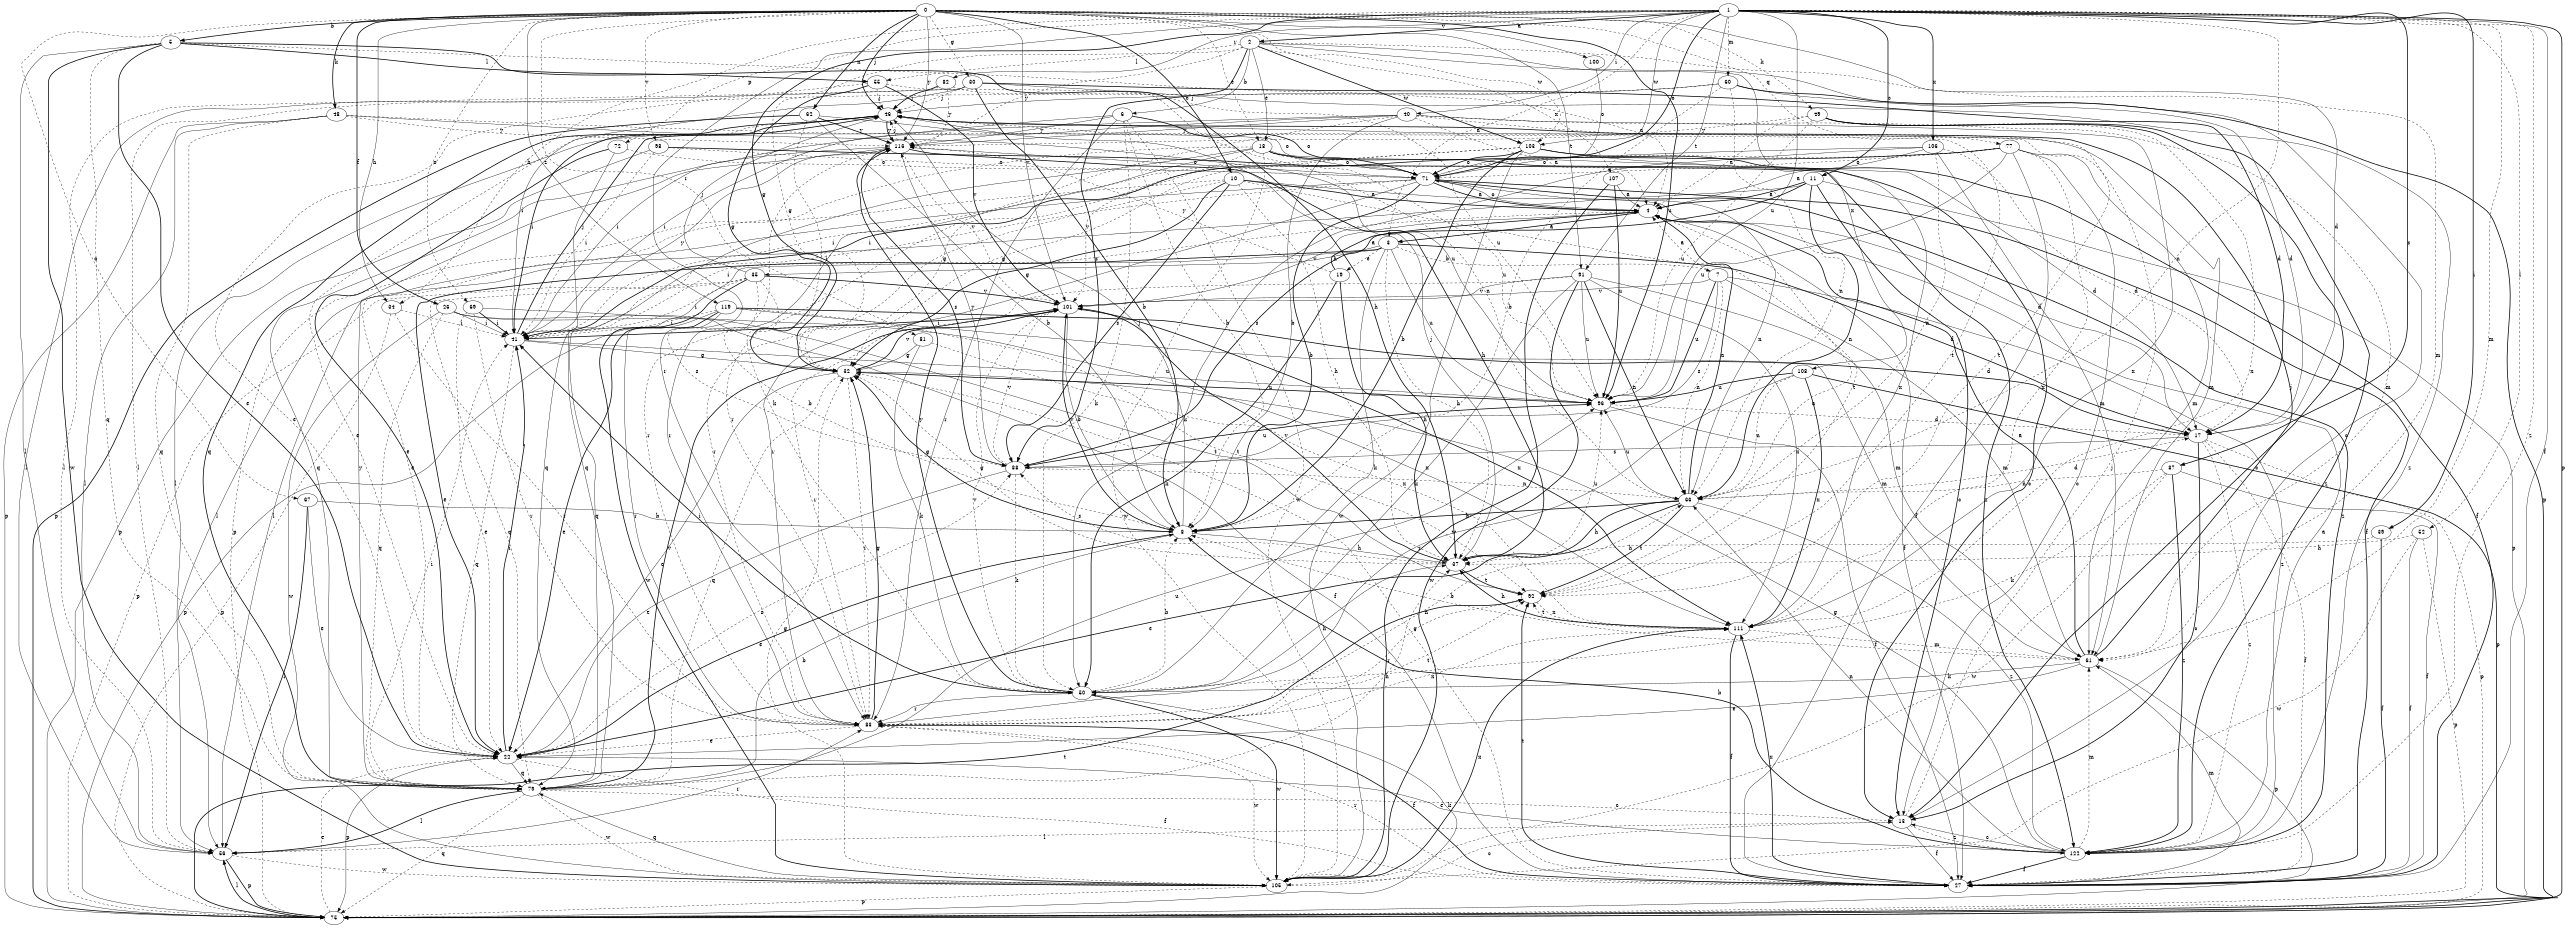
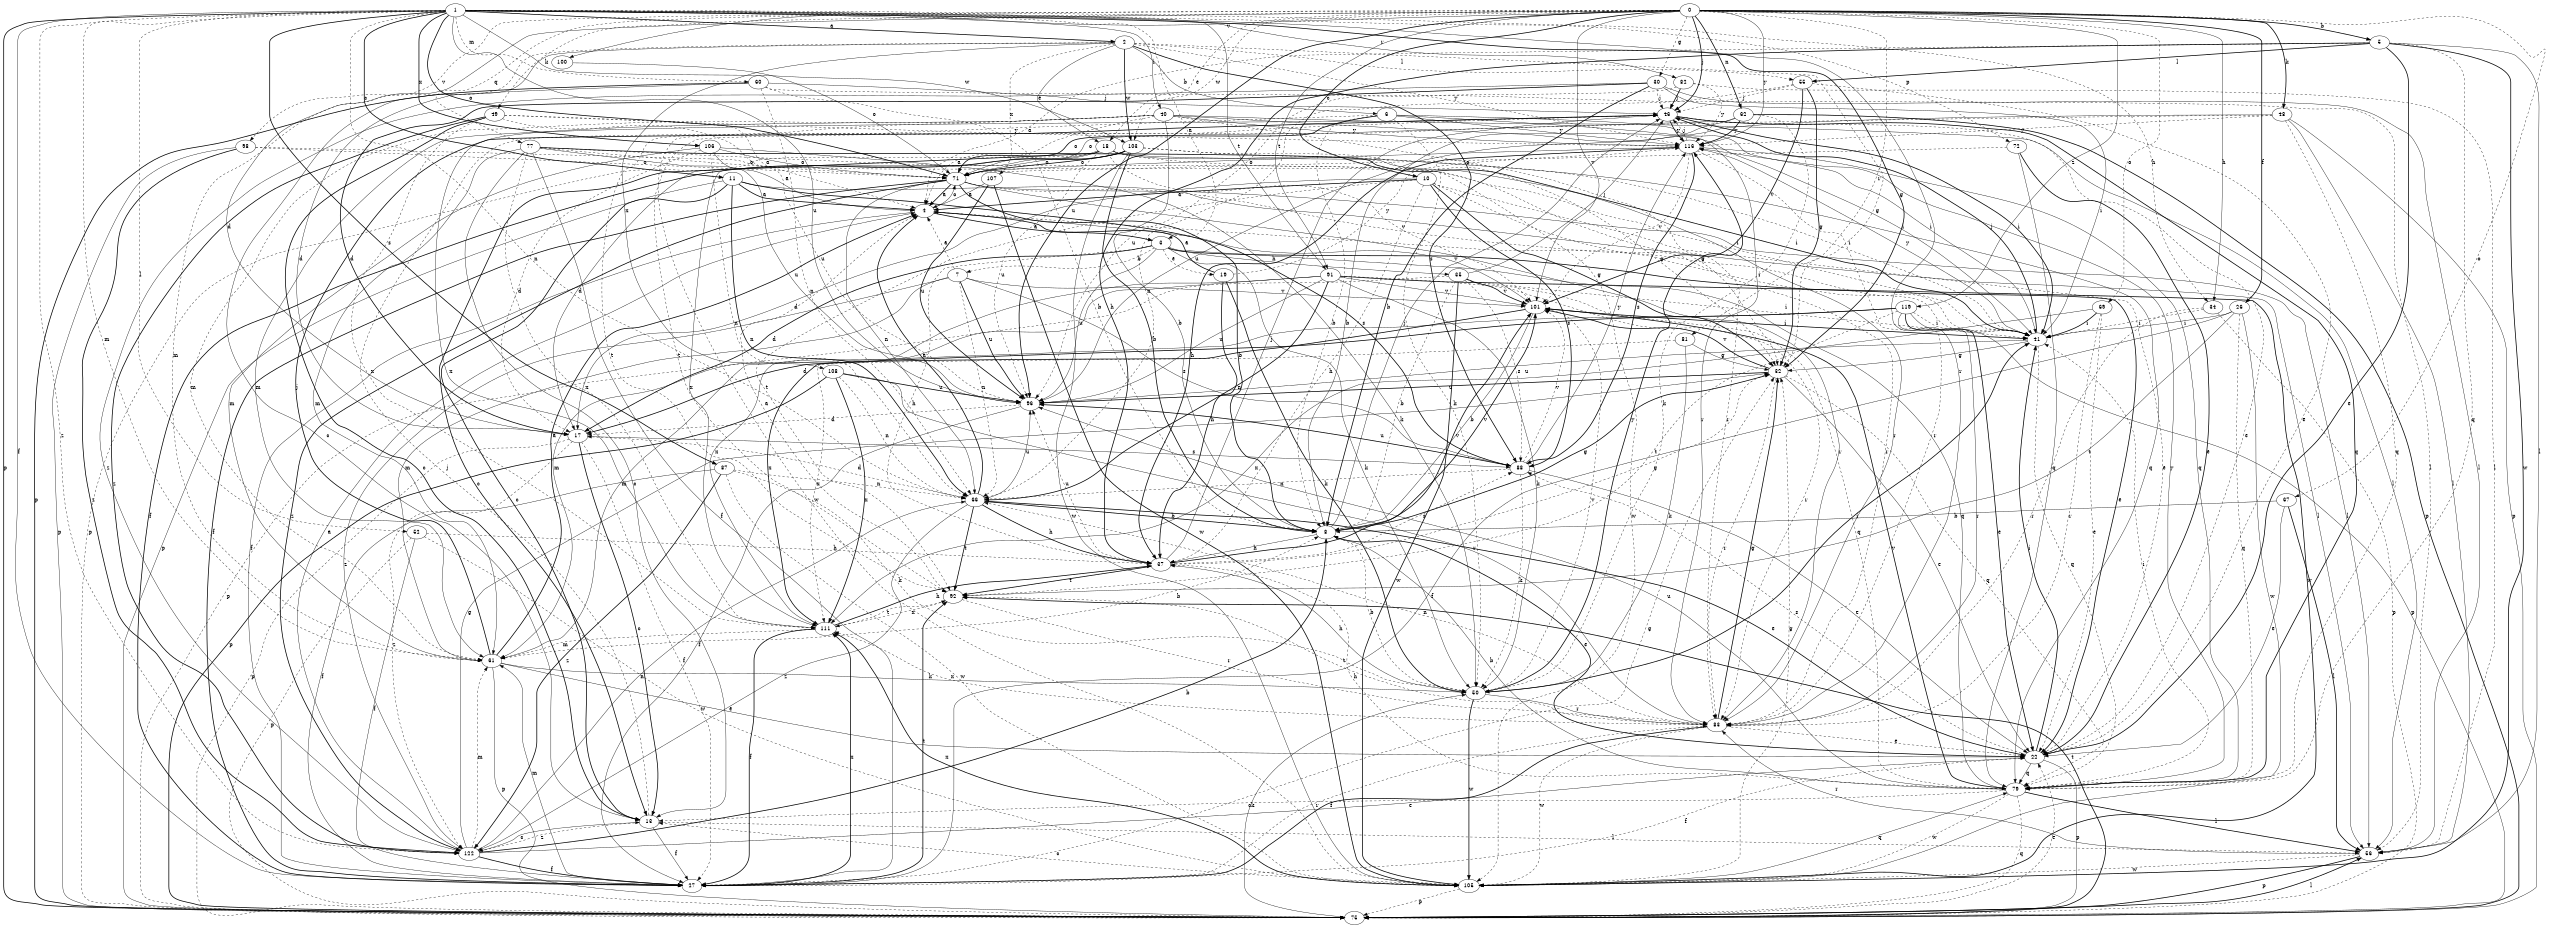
node "39": removed
